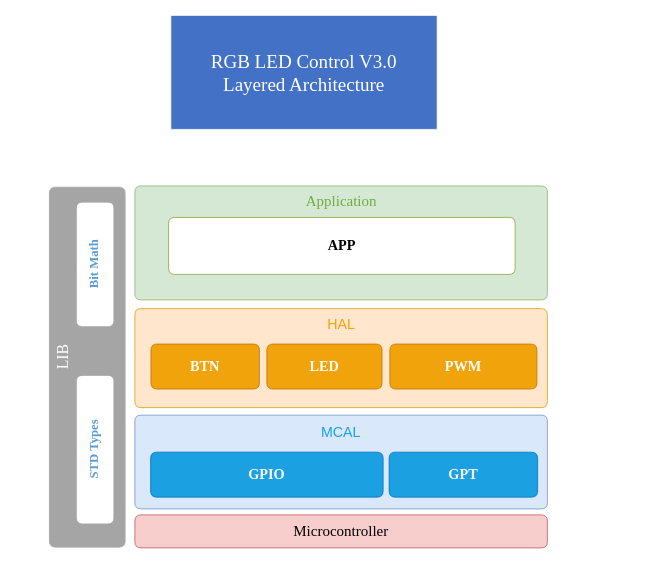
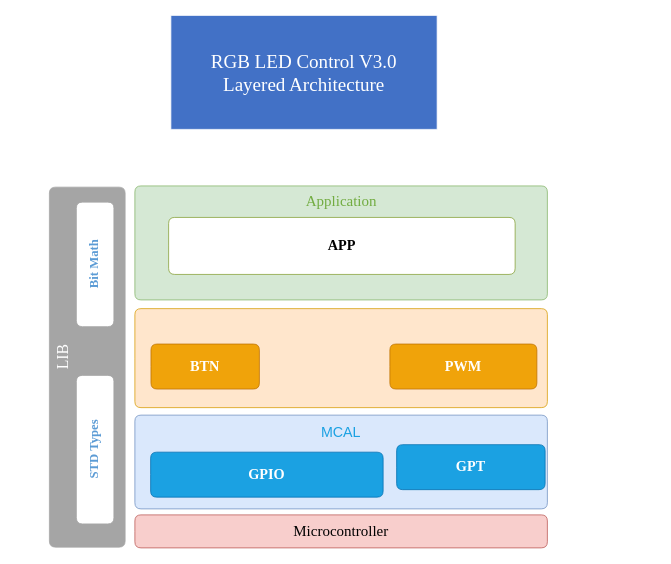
node "HAL": removed
node "LED": removed
node "GPT": moved (463, 475) -> (471, 467)
